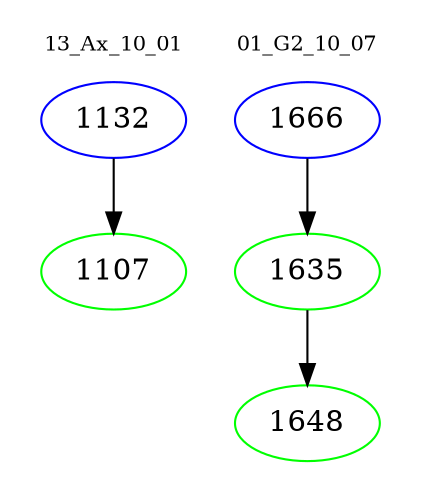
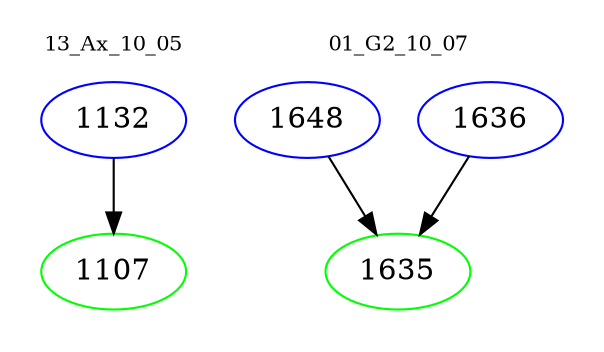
cluster "13_Ax_10_01": label "13_Ax_10_01" -> "13_Ax_10_05"
node "1666": label "1666" -> "1636"
edge "1635" -> "1648": reversed
node "1648": color green -> blue
